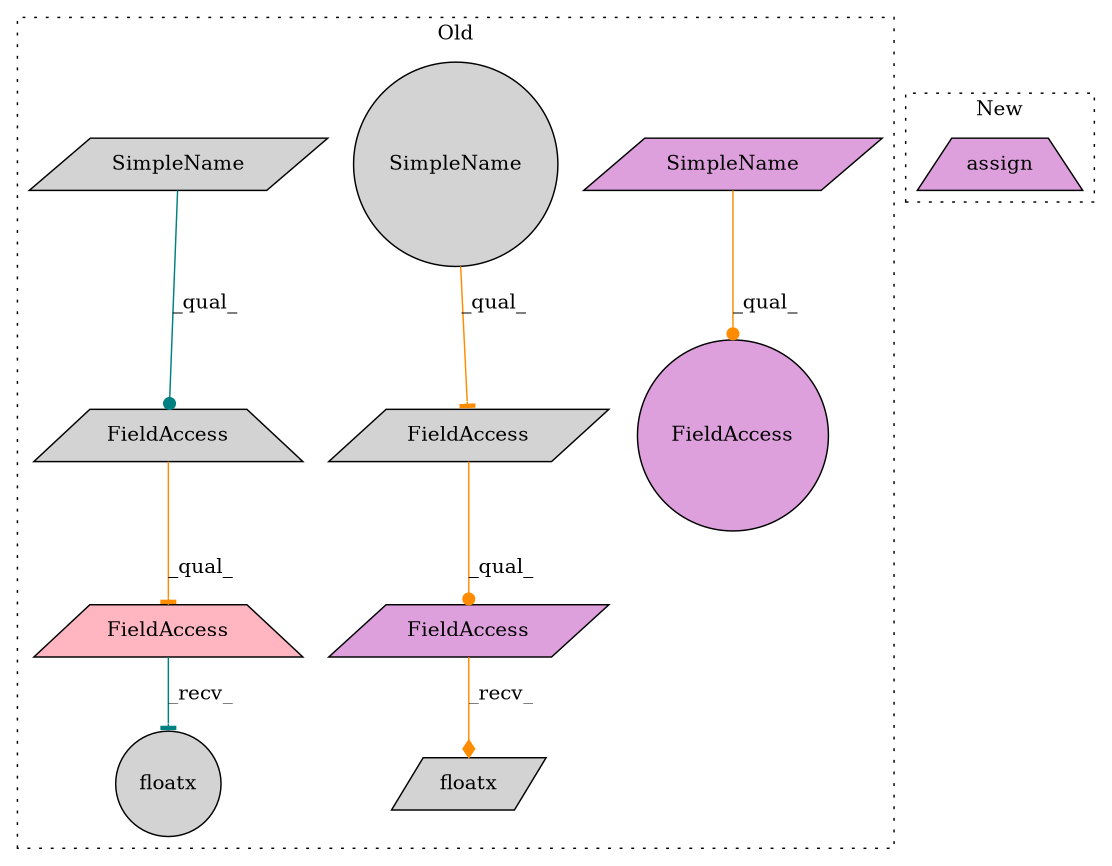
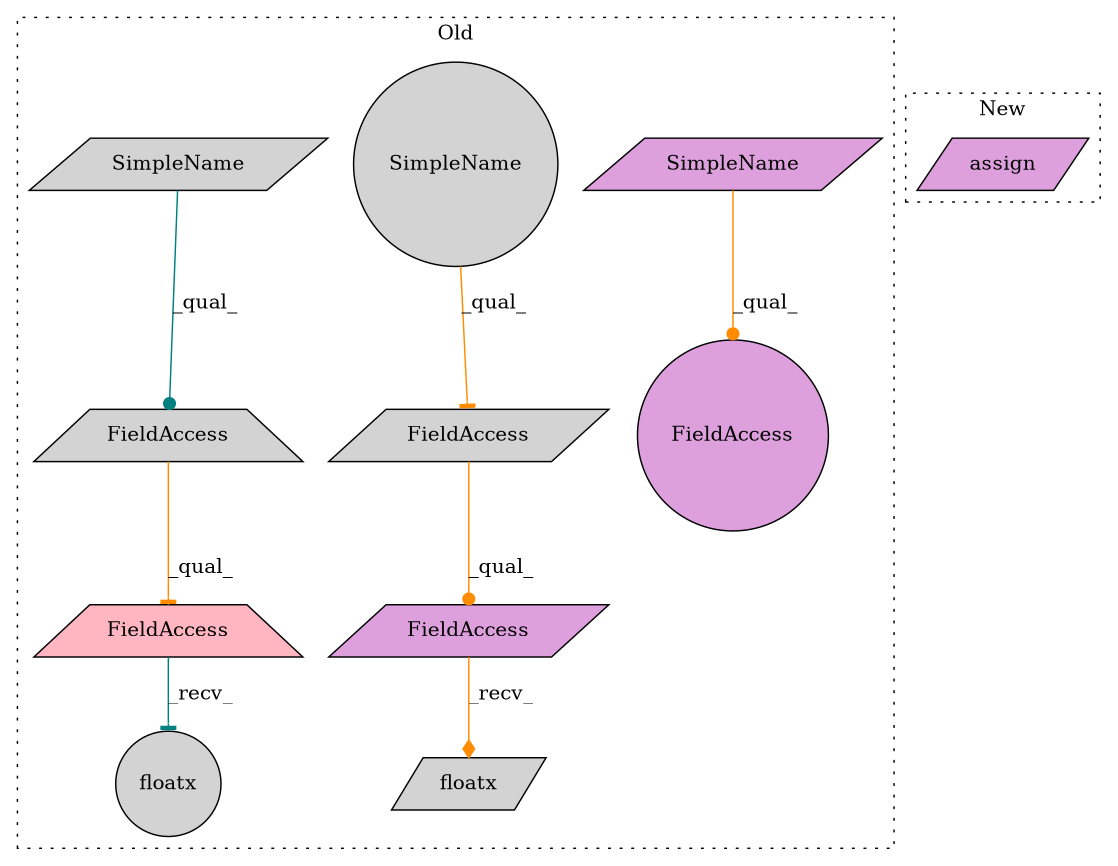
node "assign": shape trapezium -> parallelogram
